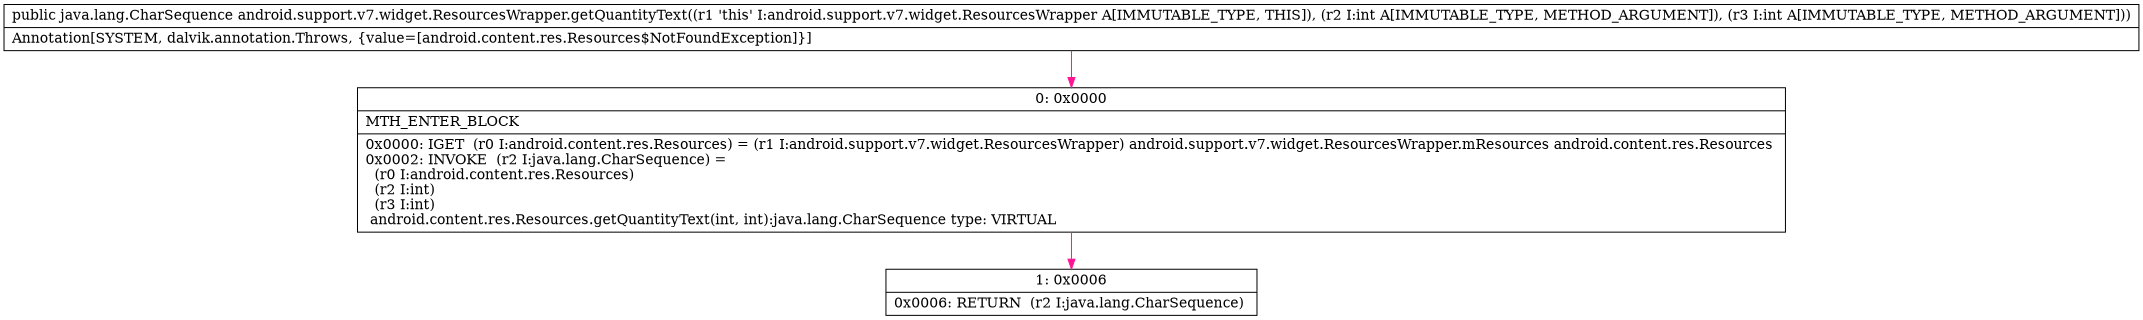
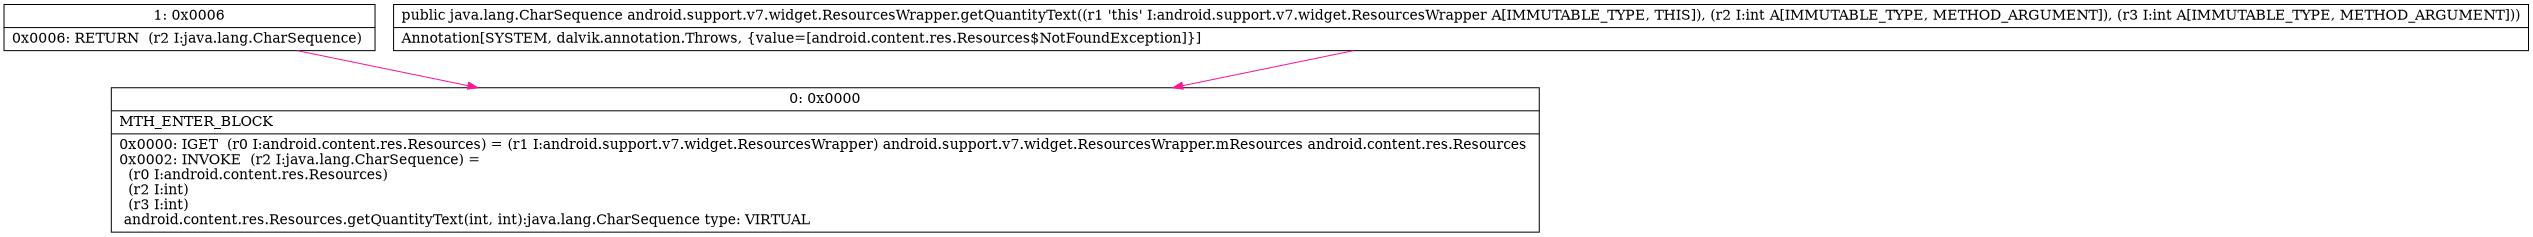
edge "0: 0x0000" -> "1: 0x0006": reversed
